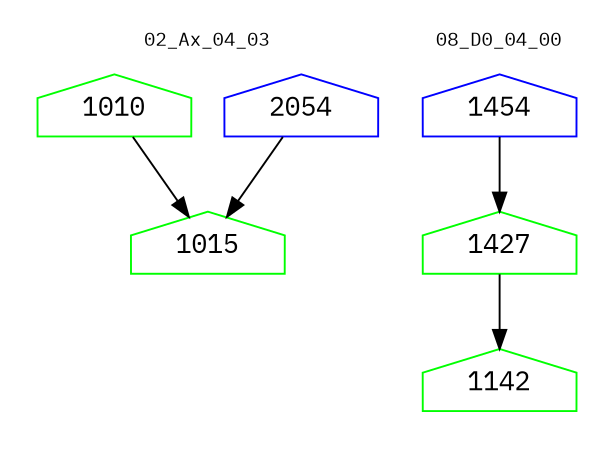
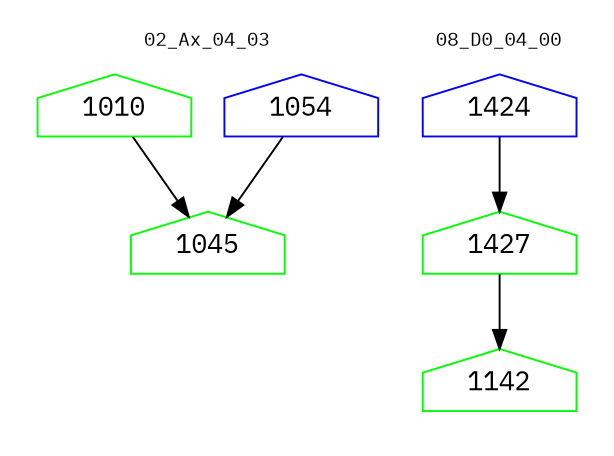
node "2054": label "2054" -> "1054"
node "1454": label "1454" -> "1424"
node "1015": label "1015" -> "1045"
